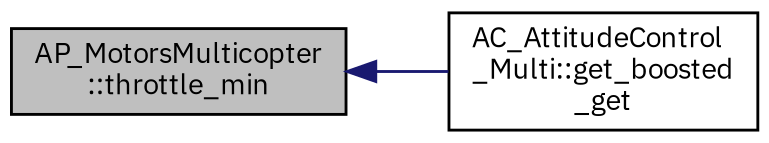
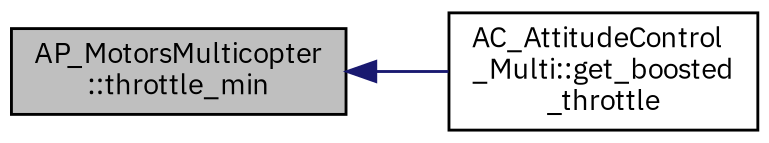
node "AC_AttitudeControl _Multi::get_boosted _get": label "AC_AttitudeControl _Multi::get_boosted _get" -> "AC_AttitudeControl _Multi::get_boosted _throttle"
